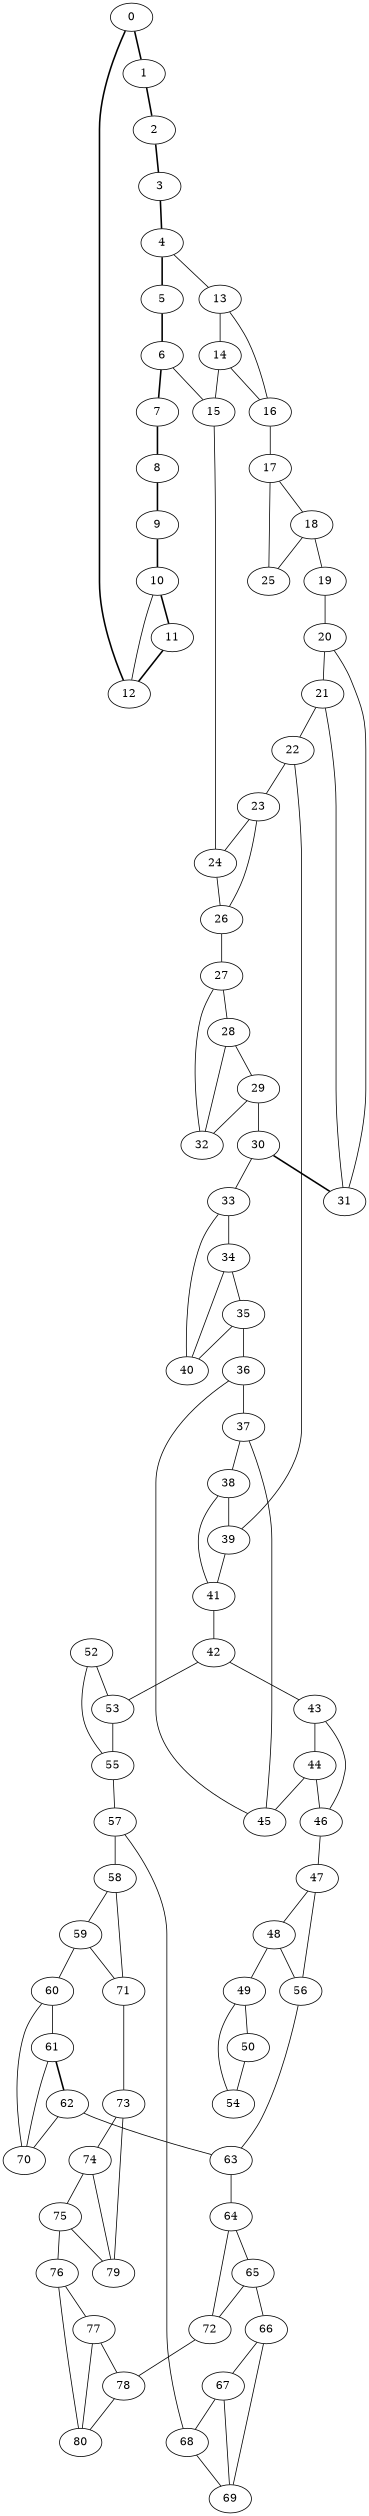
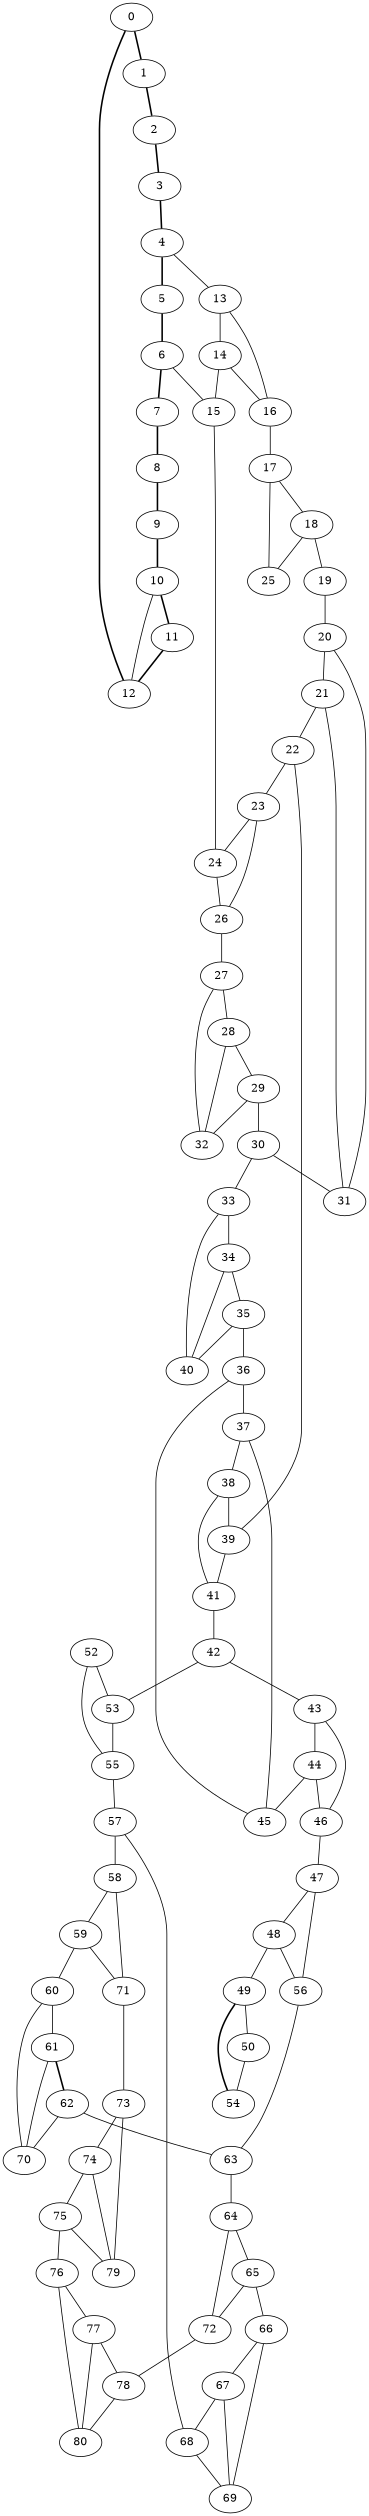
edge "30" -- "31": style bold -> solid
edge "49" -- "54": style solid -> bold
